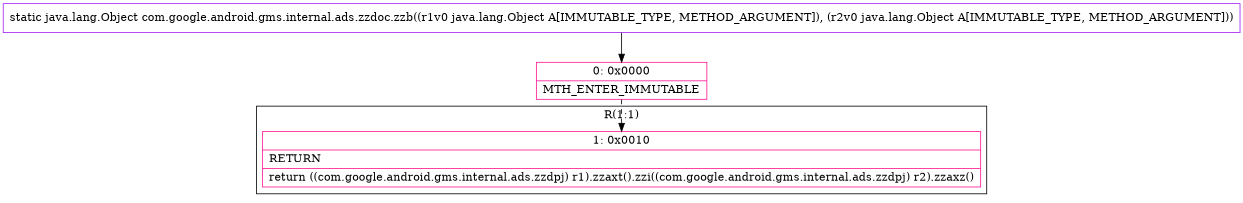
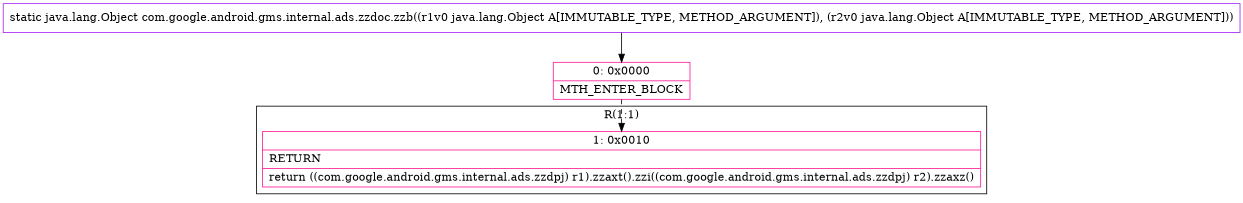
node "0: 0x0000": text "MTH_ENTER_IMMUTABLE" -> "MTH_ENTER_BLOCK"
